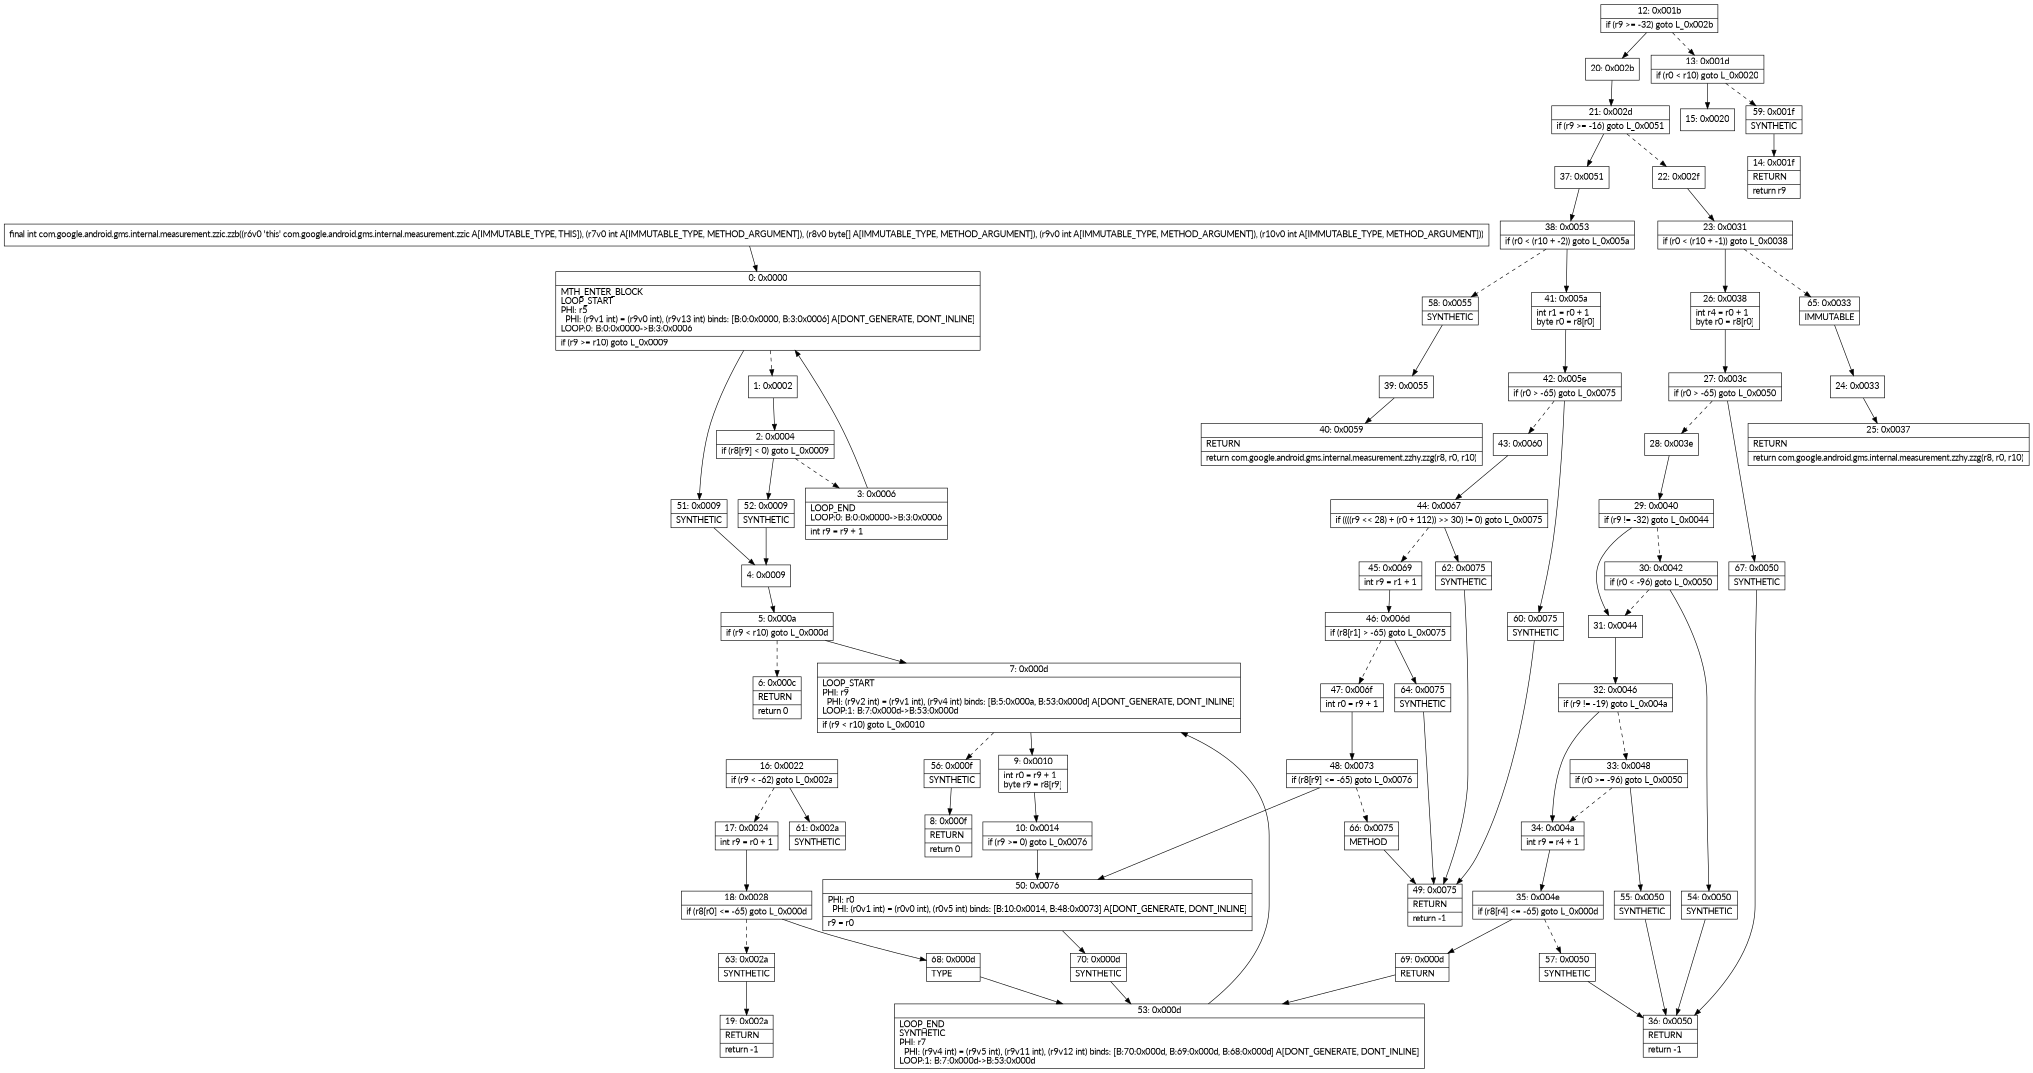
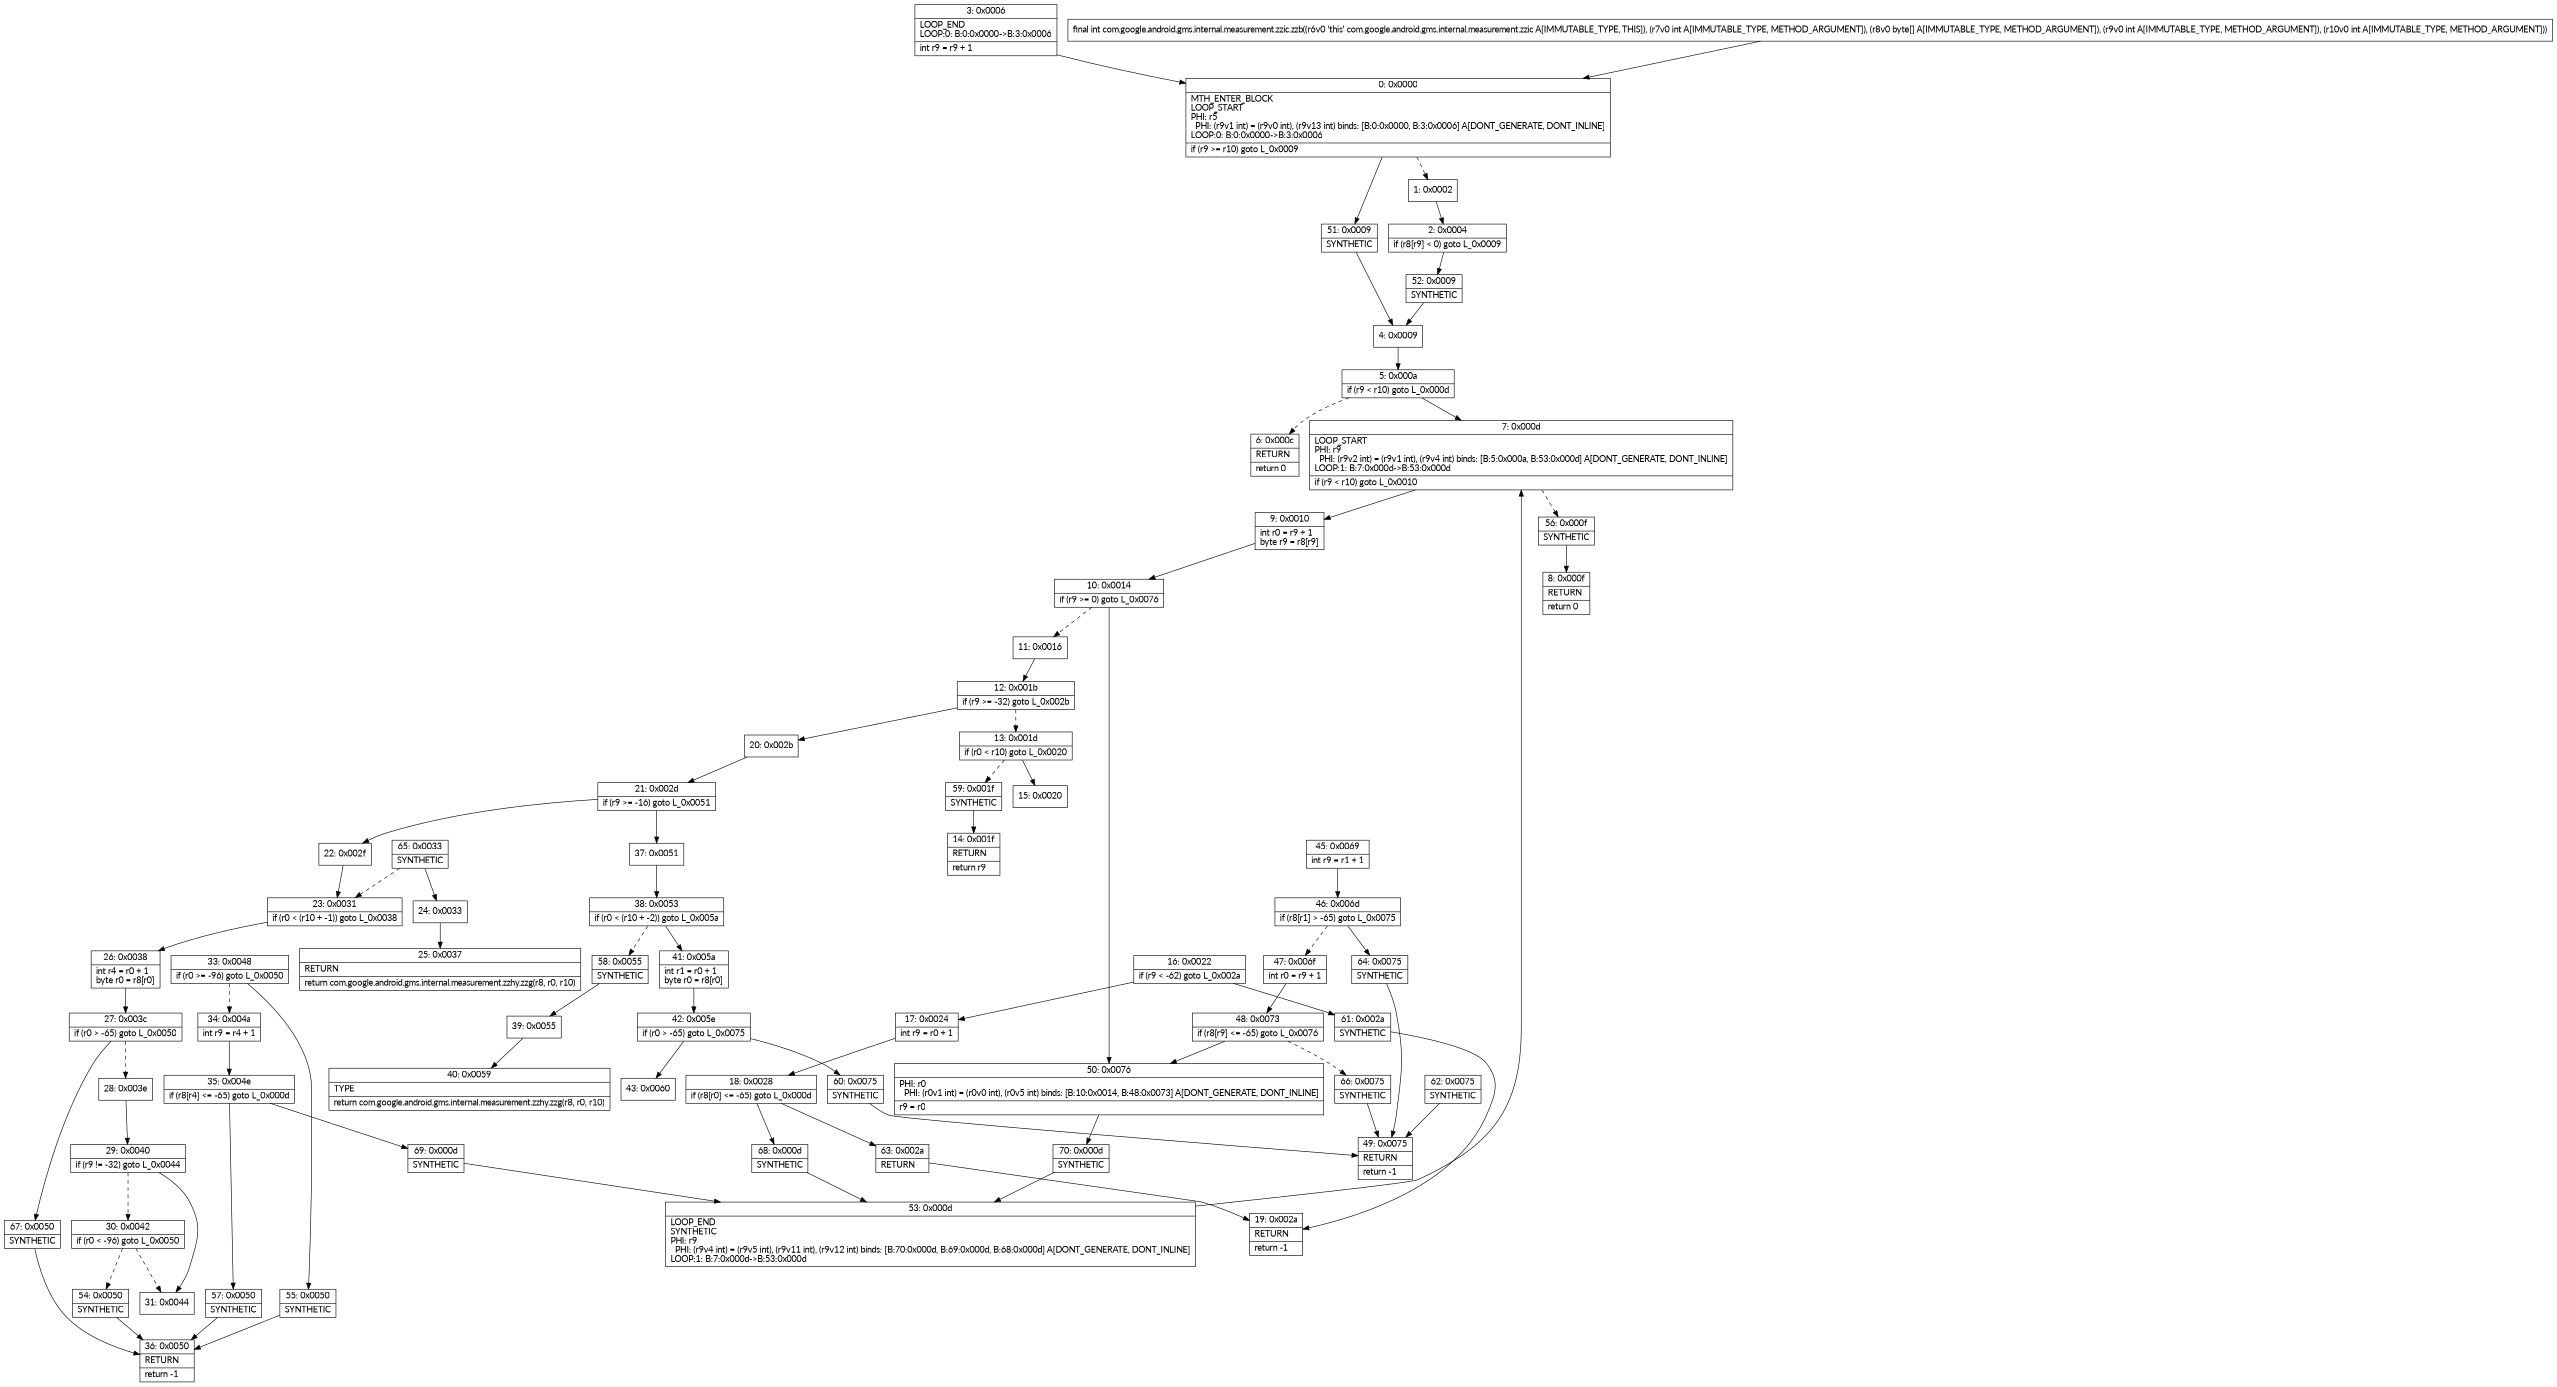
edge "21: 0x002d" -> "22: 0x002f": style dashed -> solid
edge "23: 0x0031" -> "65: 0x0033": reversed
node "65: 0x0033": text "IMMUTABLE" -> "SYNTHETIC"
edge "42: 0x005e" -> "43: 0x0060": style dashed -> solid
node "40: 0x0059": text "RETURN" -> "TYPE"
edge "2: 0x0004" -> "3: 0x0006": removed
node "44: 0x0067": removed
node "11: 0x0016": added
node "32: 0x0046": removed
edge "30: 0x0042" -> "54: 0x0050": style solid -> dashed
edge "16: 0x0022" -> "17: 0x0024": style dashed -> solid
node "66: 0x0075": text "METHOD" -> "SYNTHETIC"
edge "18: 0x0028" -> "63: 0x002a": style dashed -> solid
edge "35: 0x004e" -> "57: 0x0050": style dashed -> solid
node "63: 0x002a": text "SYNTHETIC" -> "RETURN"
node "68: 0x000d": text "TYPE" -> "SYNTHETIC"
node "69: 0x000d": text "RETURN" -> "SYNTHETIC"
node "53: 0x000d": text "PHI: r7" -> "PHI: r9"
edge "61: 0x002a" -> "19: 0x002a": added
